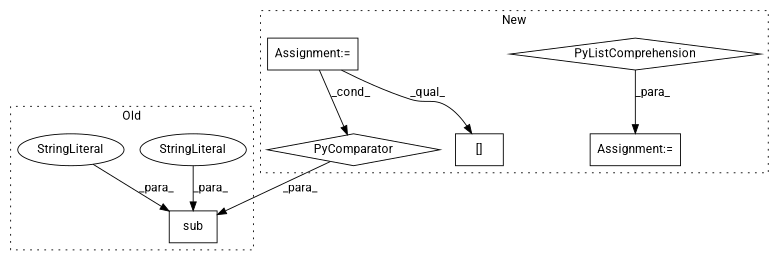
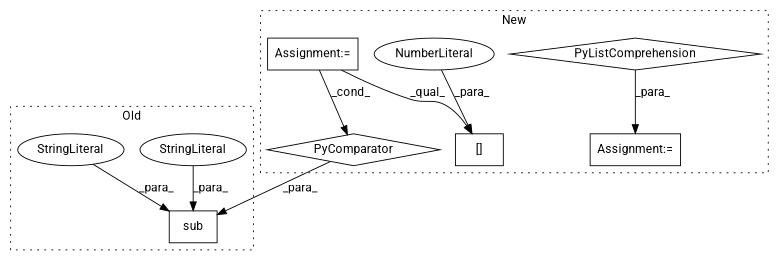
node "NumberLiteral": added
